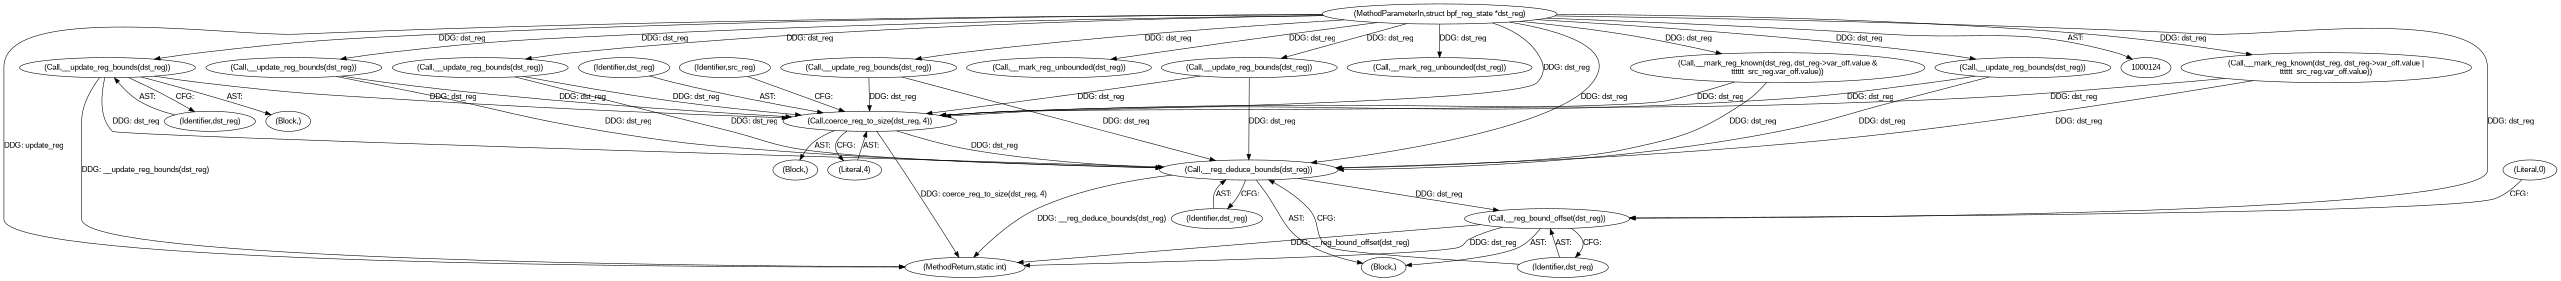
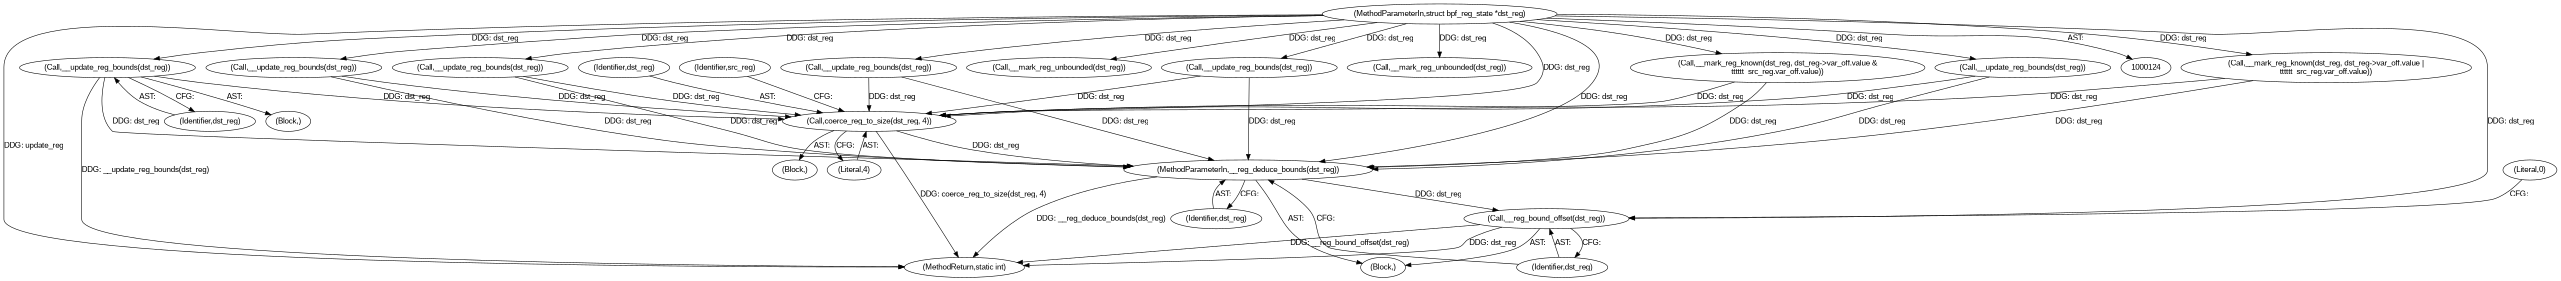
node "(Call,__reg_deduce_bounds(dst_reg))": label "(Call,__reg_deduce_bounds(dst_reg))" -> "(MethodParameterIn,__reg_deduce_bounds(dst_reg))"
